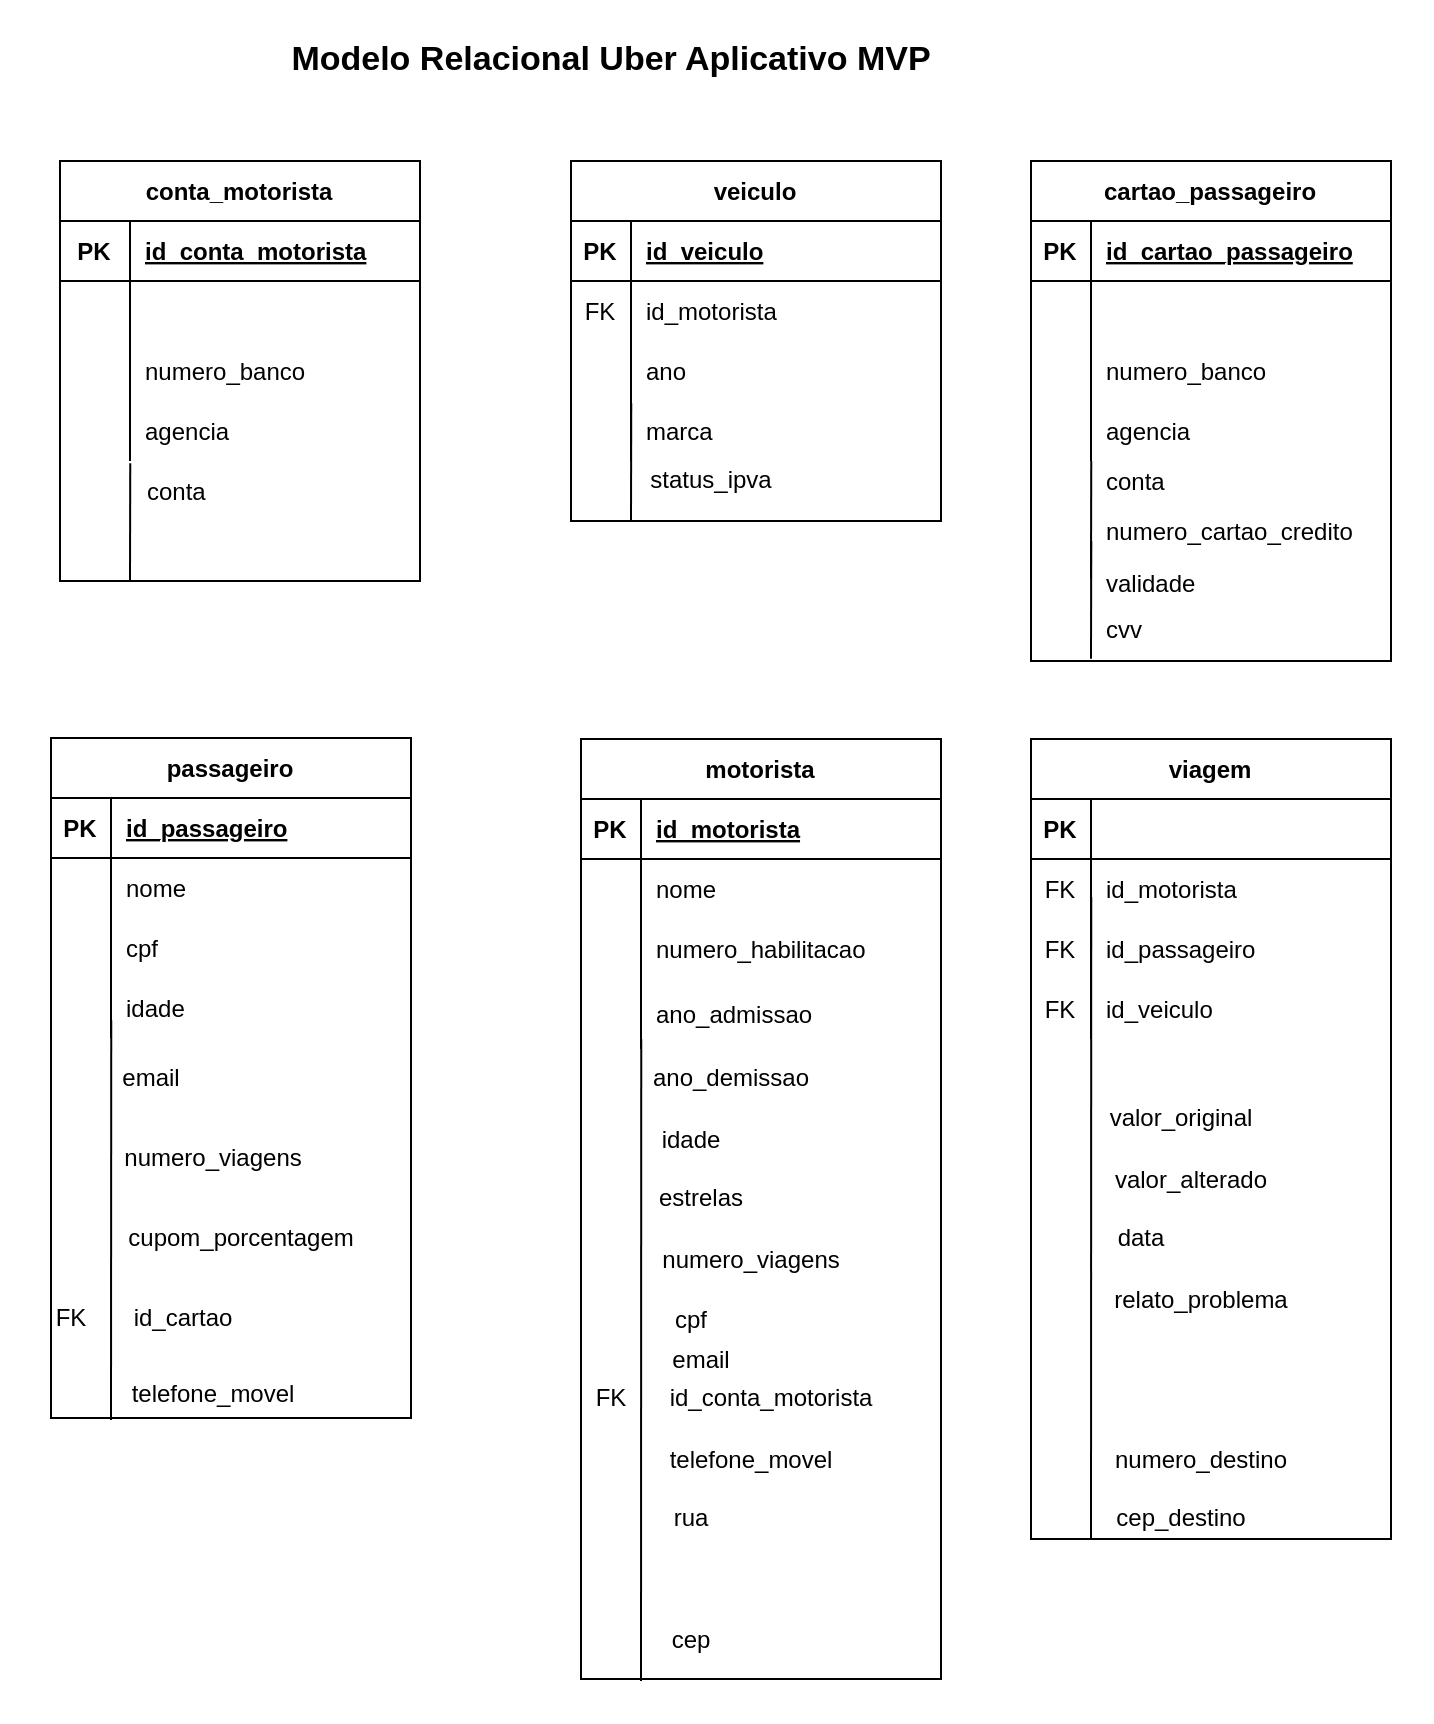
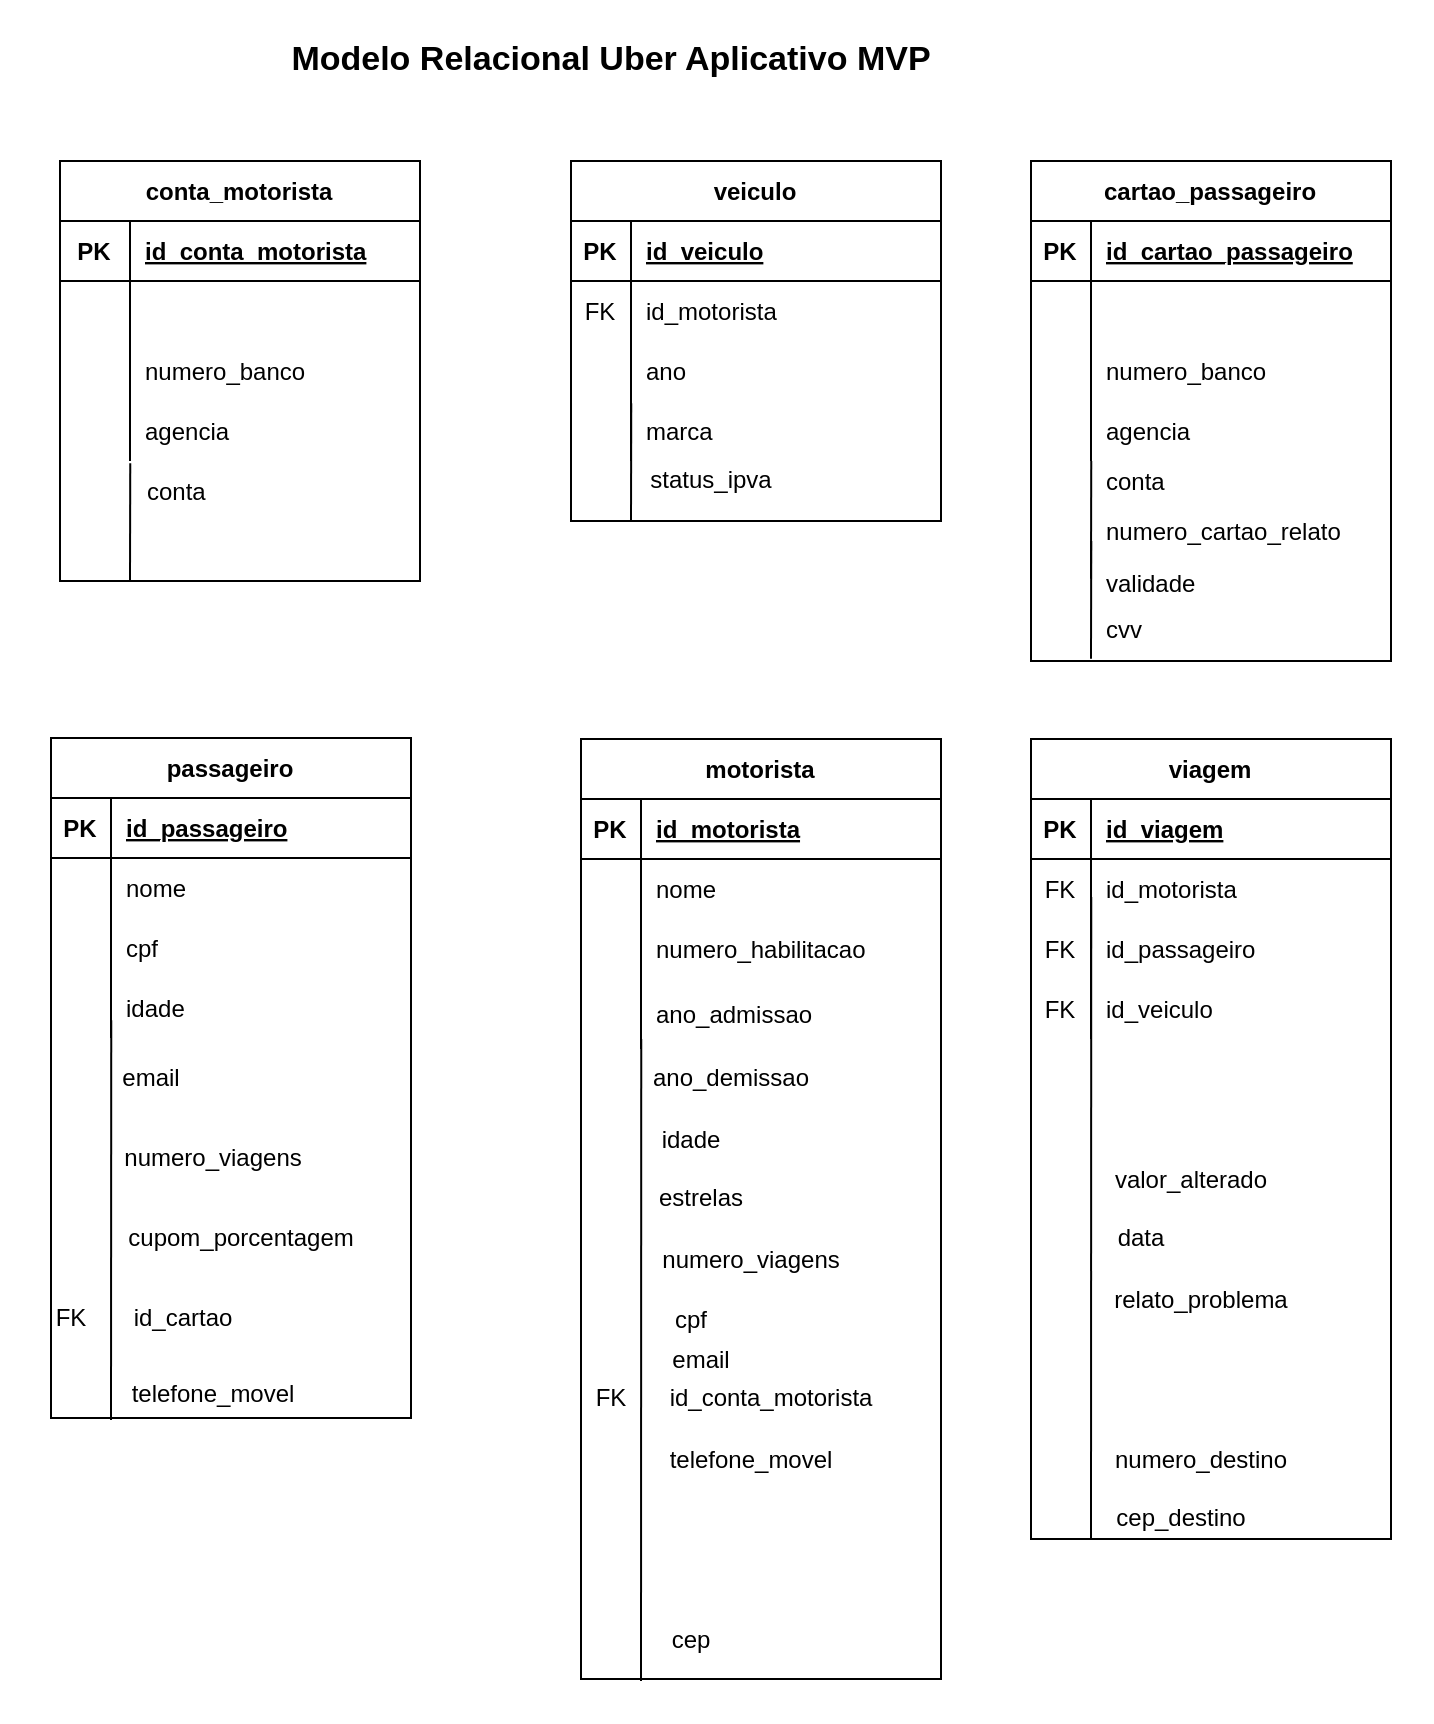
node "numero_cartao_credito": label "numero_cartao_credito" -> "numero_cartao_relato"
node "id_viagem": added
node "valor_original": removed
node "rua": removed
